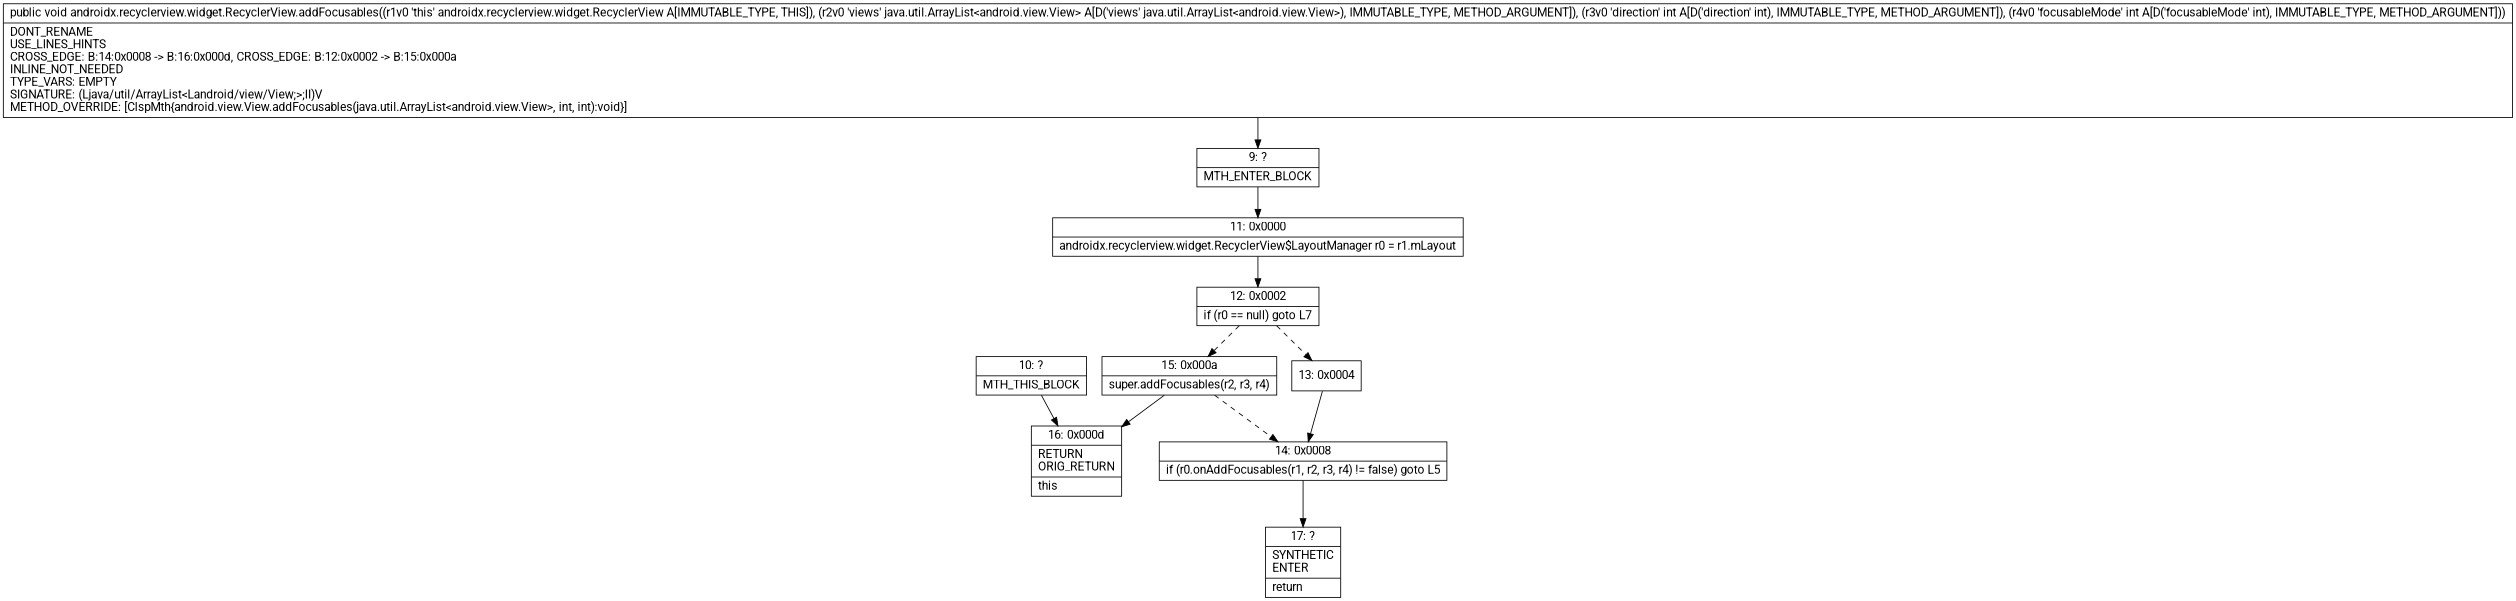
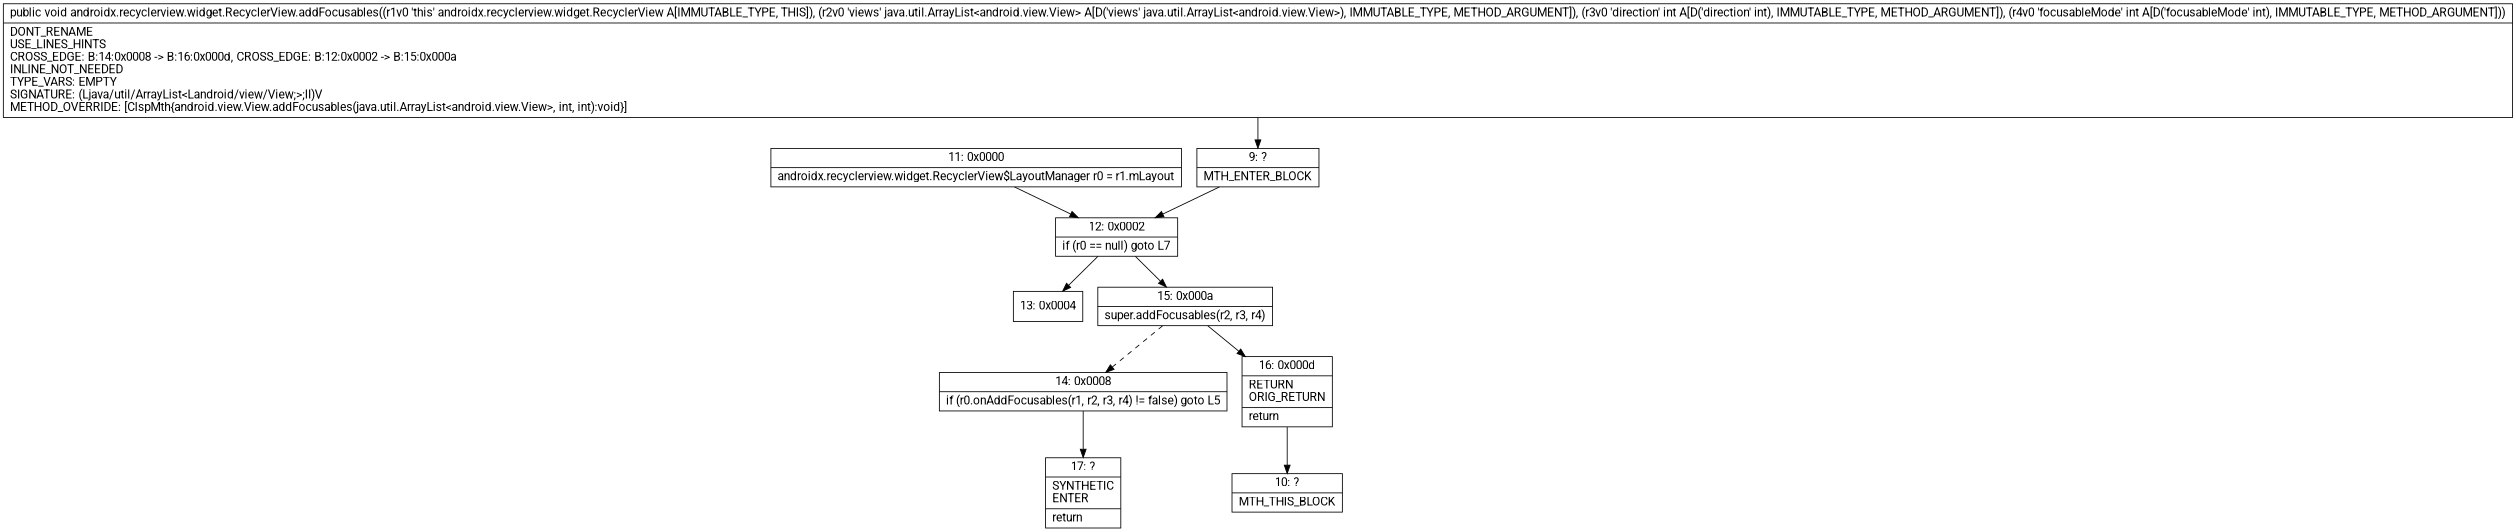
edge "9: ?" -> "11: 0x0000": now "9: ?" -> "12: 0x0002"
edge "12: 0x0002" -> "15: 0x000a": style dashed -> solid
edge "12: 0x0002" -> "13: 0x0004": style dashed -> solid
edge "10: ?" -> "16: 0x000d": reversed
edge "13: 0x0004" -> "14: 0x0008": removed
node "16: 0x000d": text "this" -> "return"
